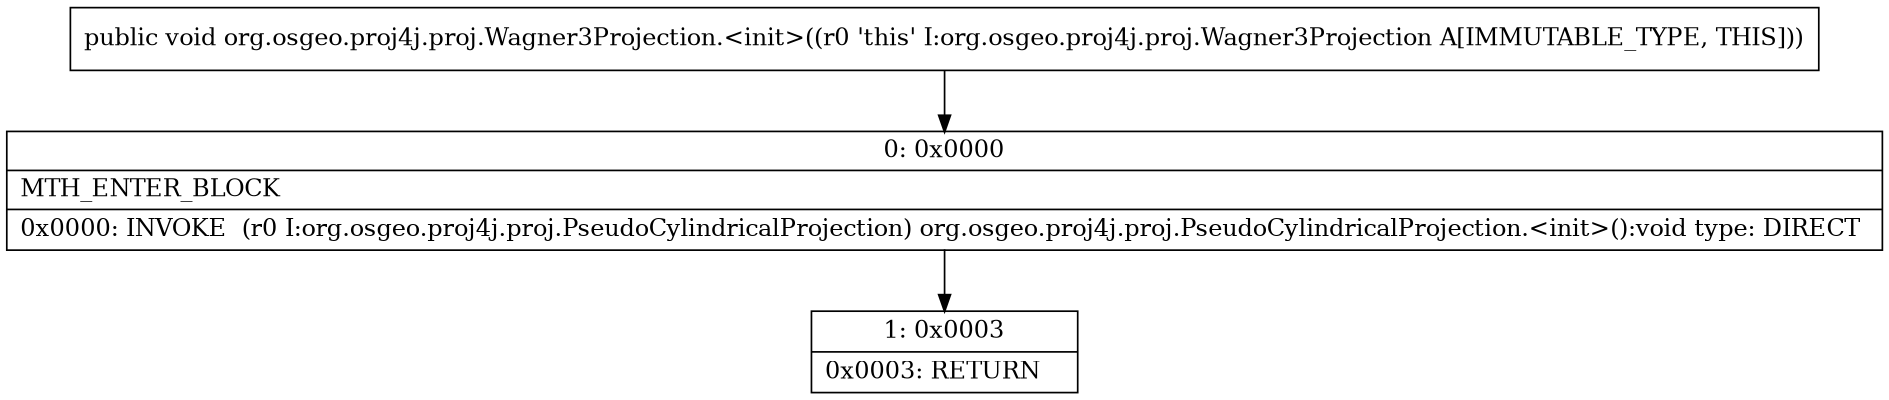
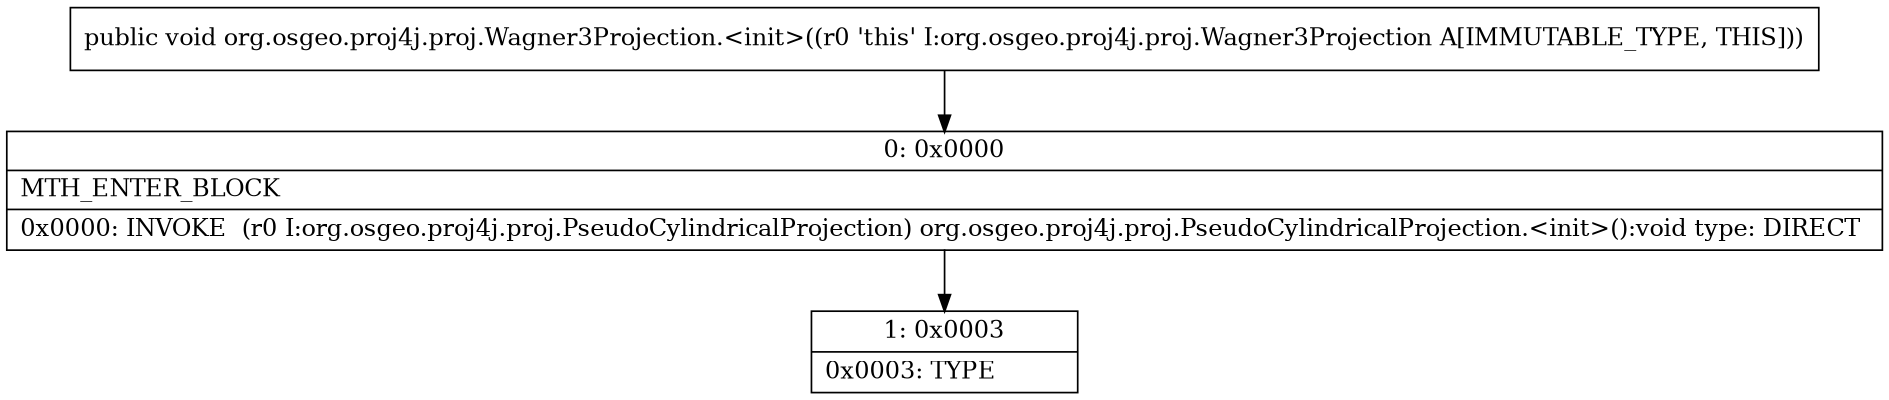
node "1: 0x0003": text "0x0003: RETURN" -> "0x0003: TYPE"
